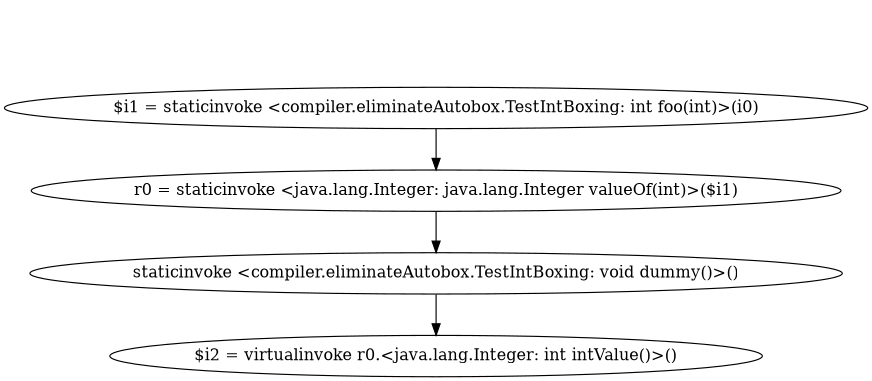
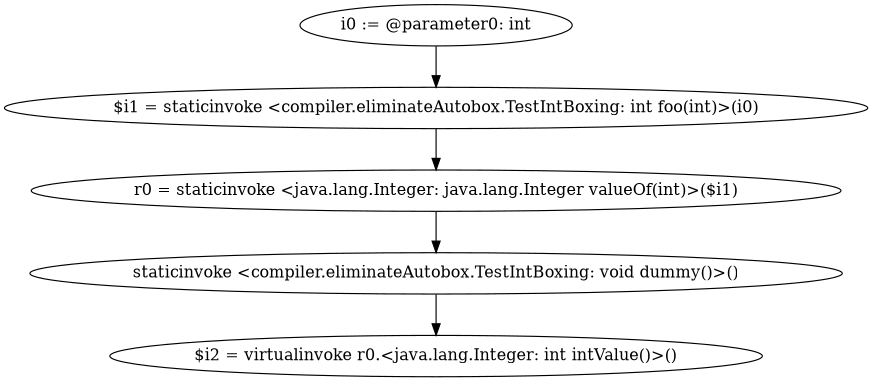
node "i0 := @parameter0: int": added
